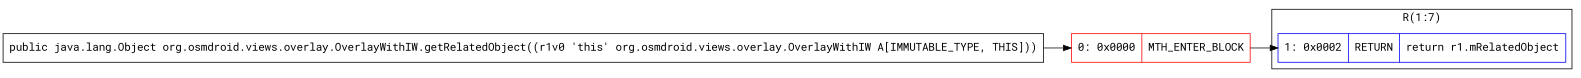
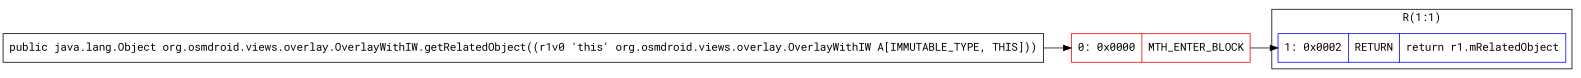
cluster "R(1:7)": label "R(1:7)" -> "R(1:1)"
